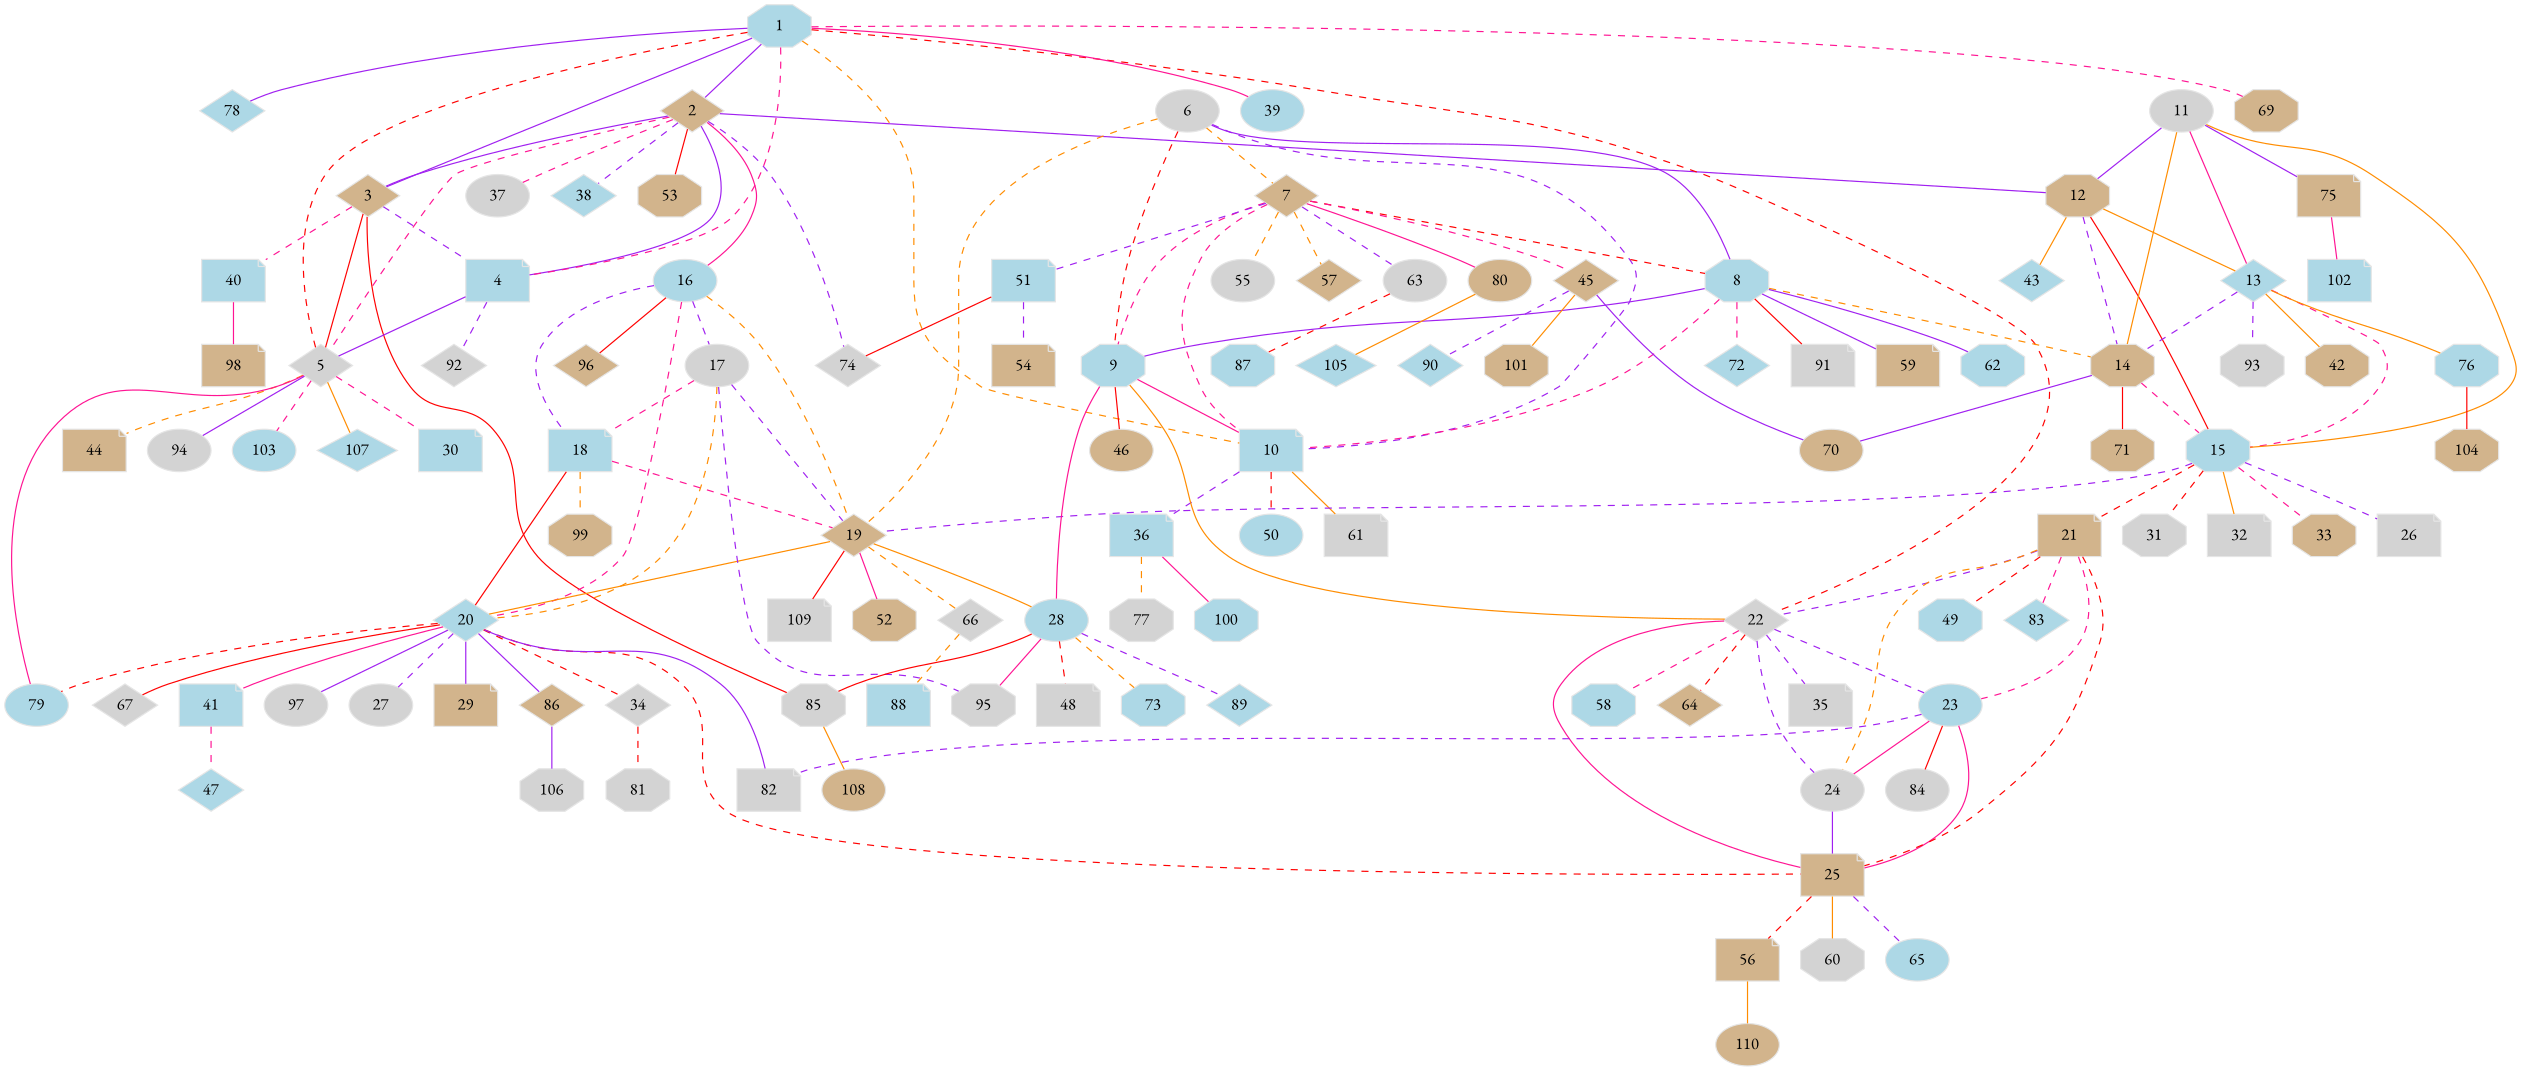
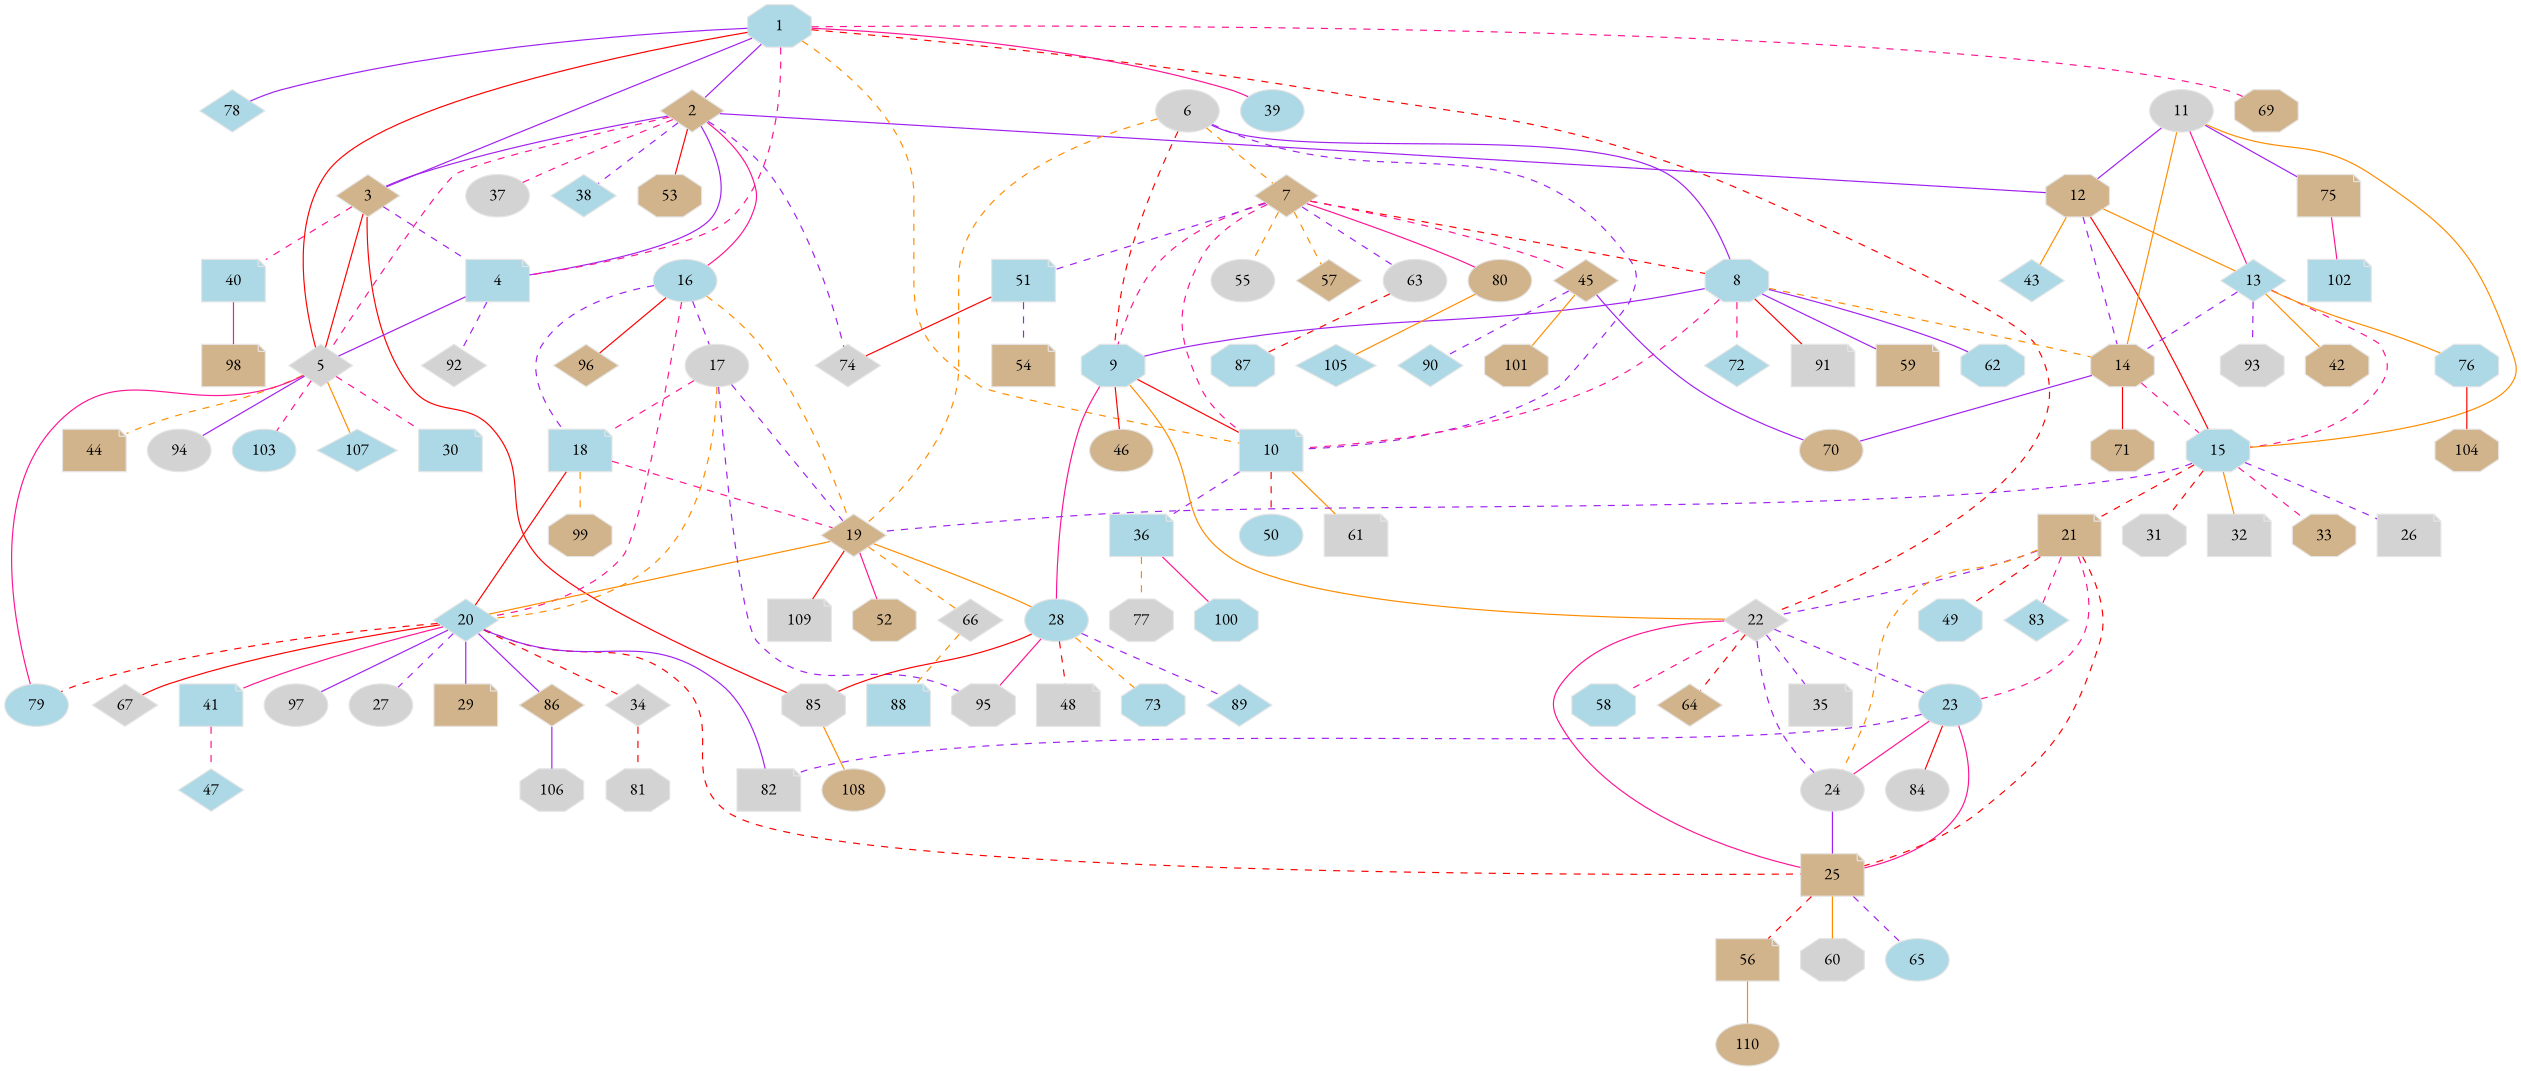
edge "1" -- "5": style dashed -> solid
edge "9" -- "10": color deeppink -> red
